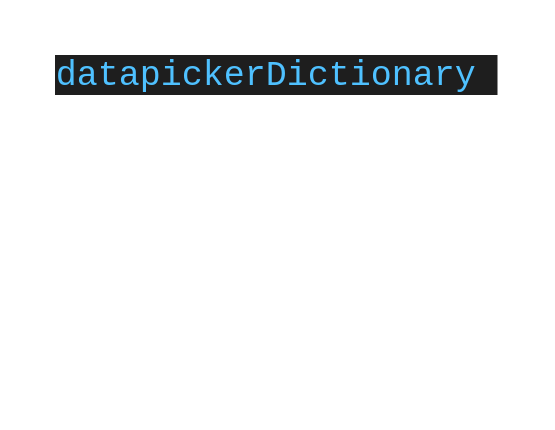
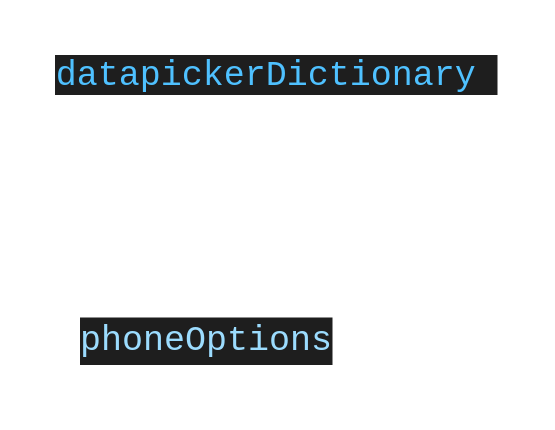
node "phoneOptions": added
